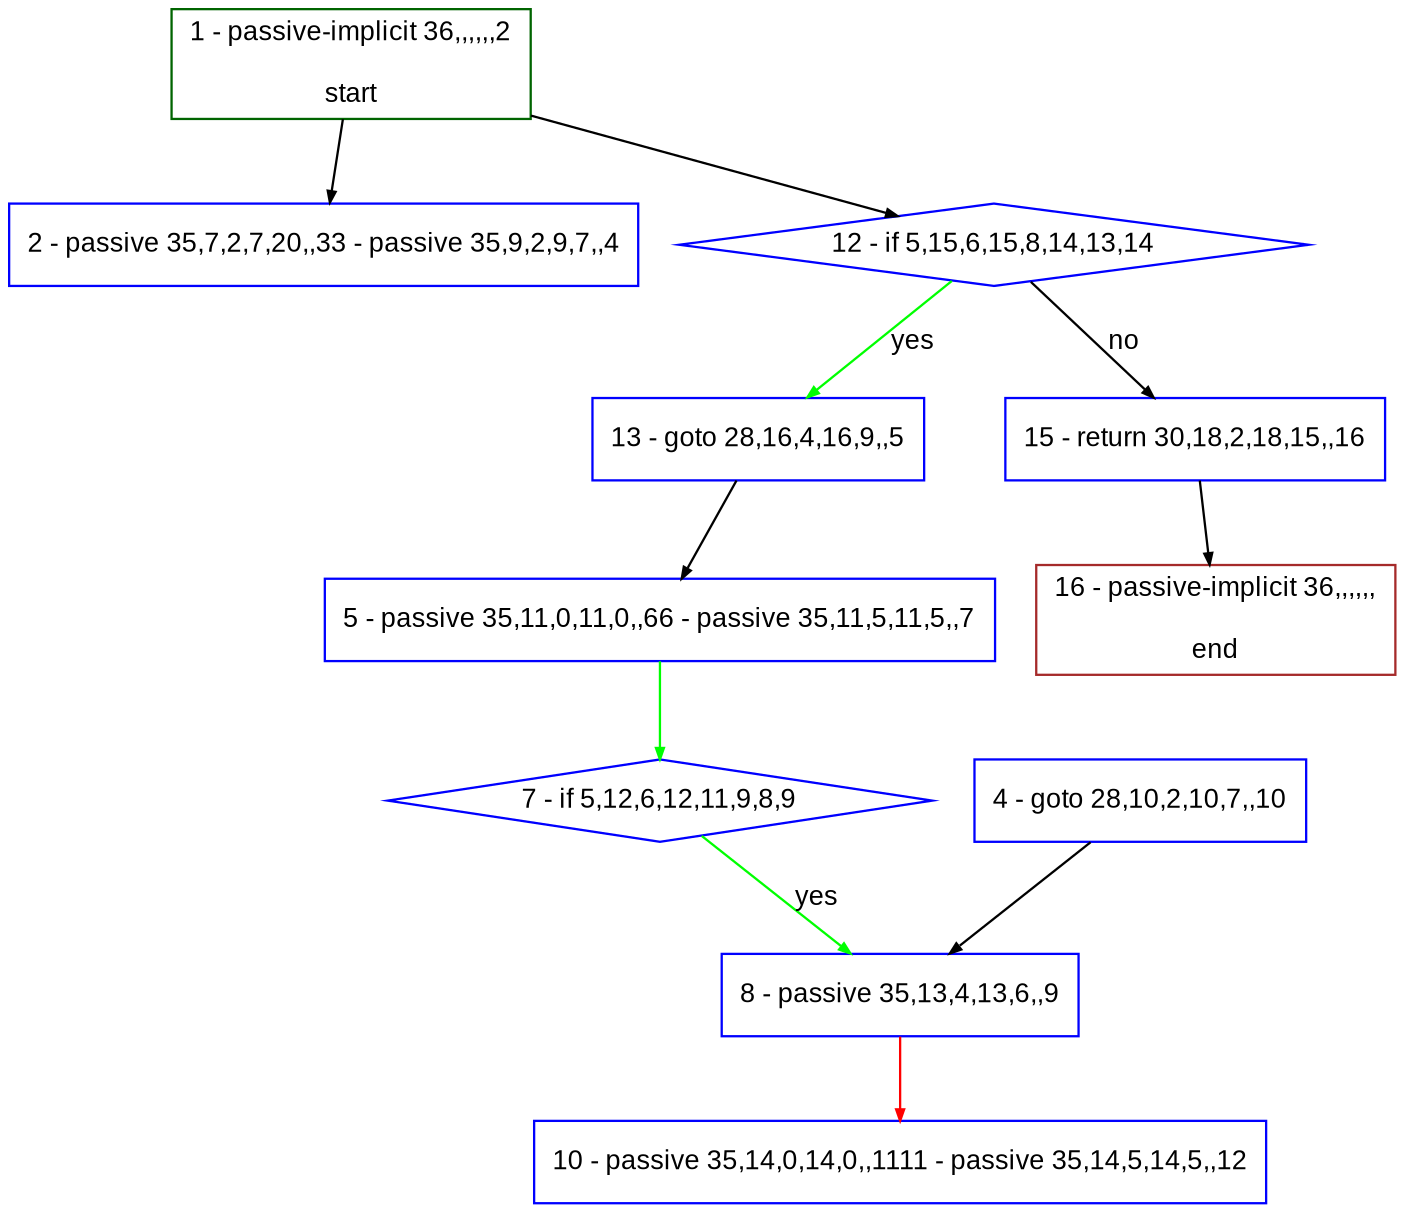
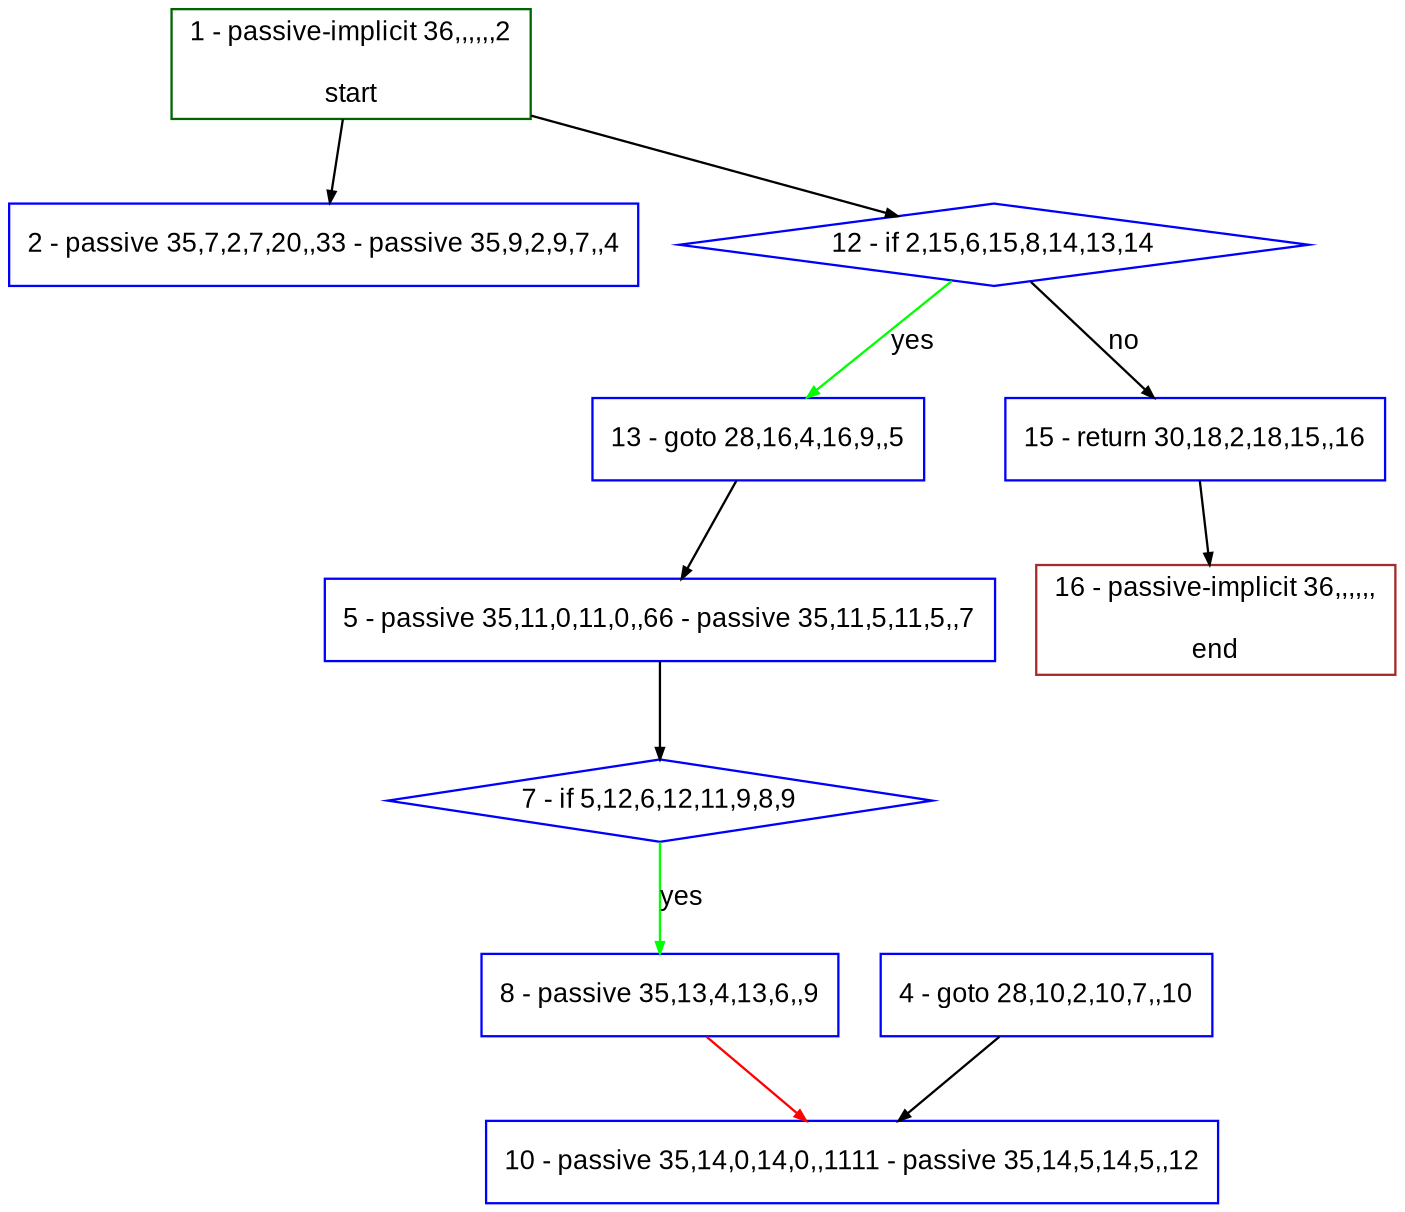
node "12 - if 5,15,6,15,8,14,13,14": label "12 - if 5,15,6,15,8,14,13,14" -> "12 - if 2,15,6,15,8,14,13,14"
edge "5 - passive 35,11,0,11,0,,66 - passive 35,11,5,11,5,,7" -> "7 - if 5,12,6,12,11,9,8,9": color #00ff00 -> #000000
edge "4 - goto 28,10,2,10,7,,10" -> "8 - passive 35,13,4,13,6,,9": now "4 - goto 28,10,2,10,7,,10" -> "10 - passive 35,14,0,14,0,,1111 - passive 35,14,5,14,5,,12"
